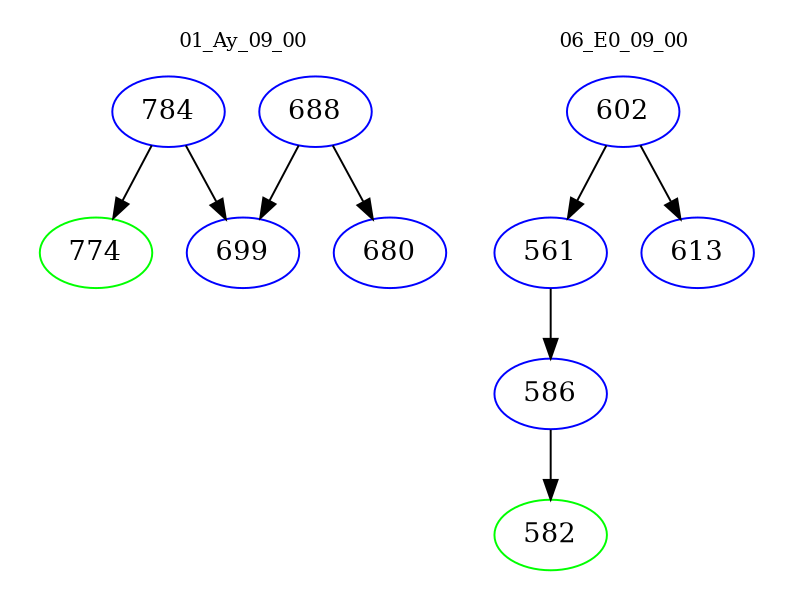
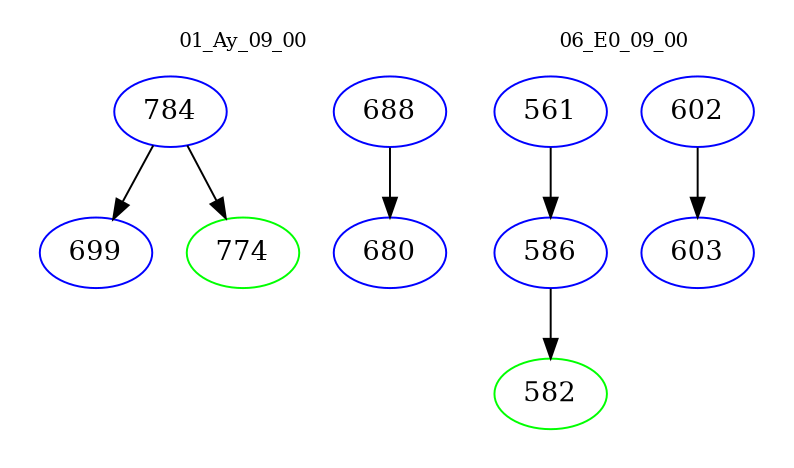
edge "688" -> "699": removed
edge "602" -> "561": removed
node "613": label "613" -> "603"
